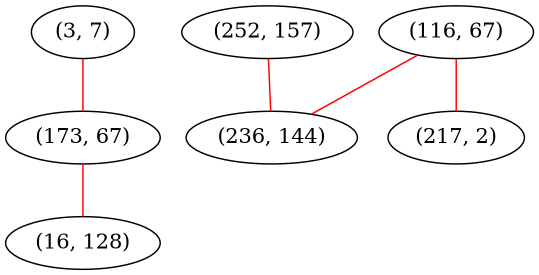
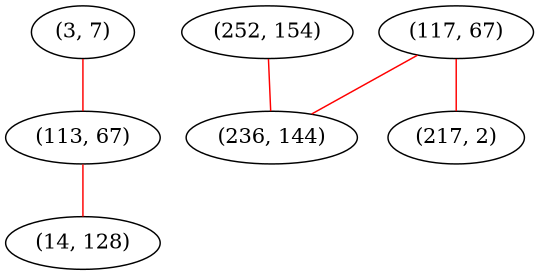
node "(252, 157)": label "(252, 157)" -> "(252, 154)"
node "(116, 67)": label "(116, 67)" -> "(117, 67)"
node "(173, 67)": label "(173, 67)" -> "(113, 67)"
node "(16, 128)": label "(16, 128)" -> "(14, 128)"
